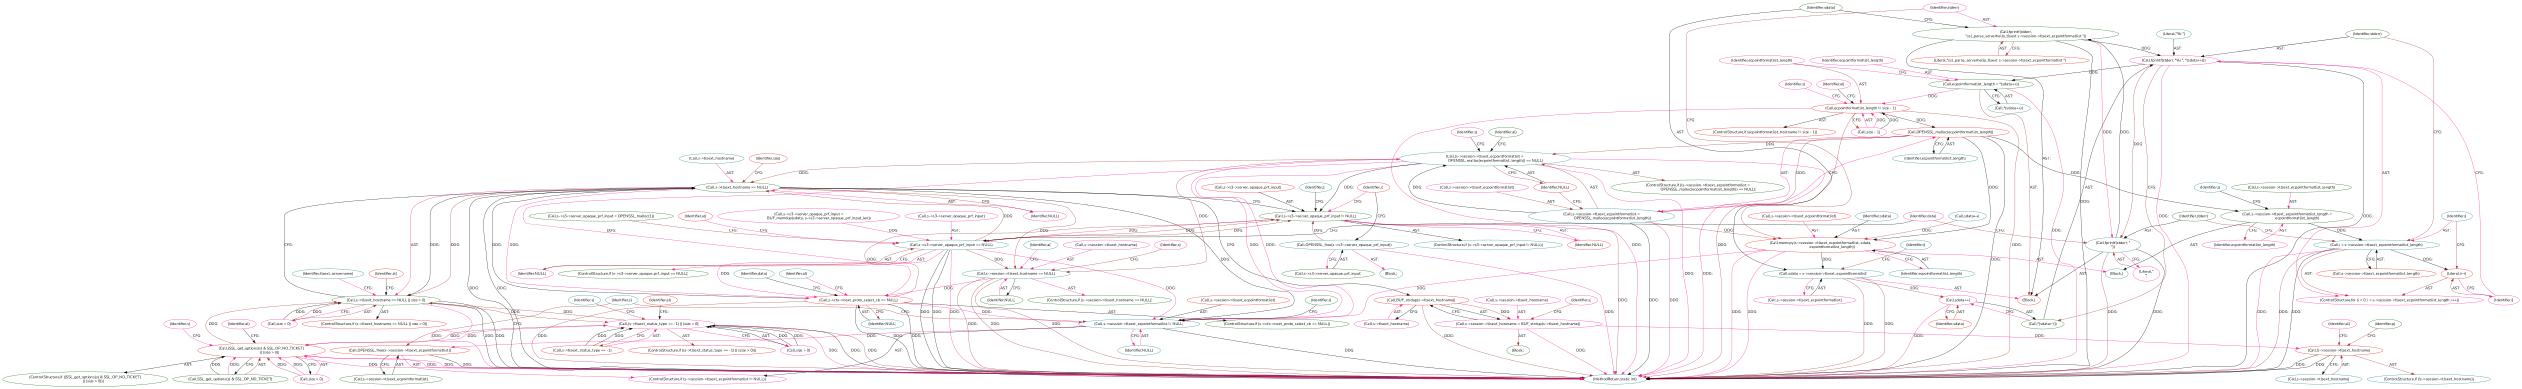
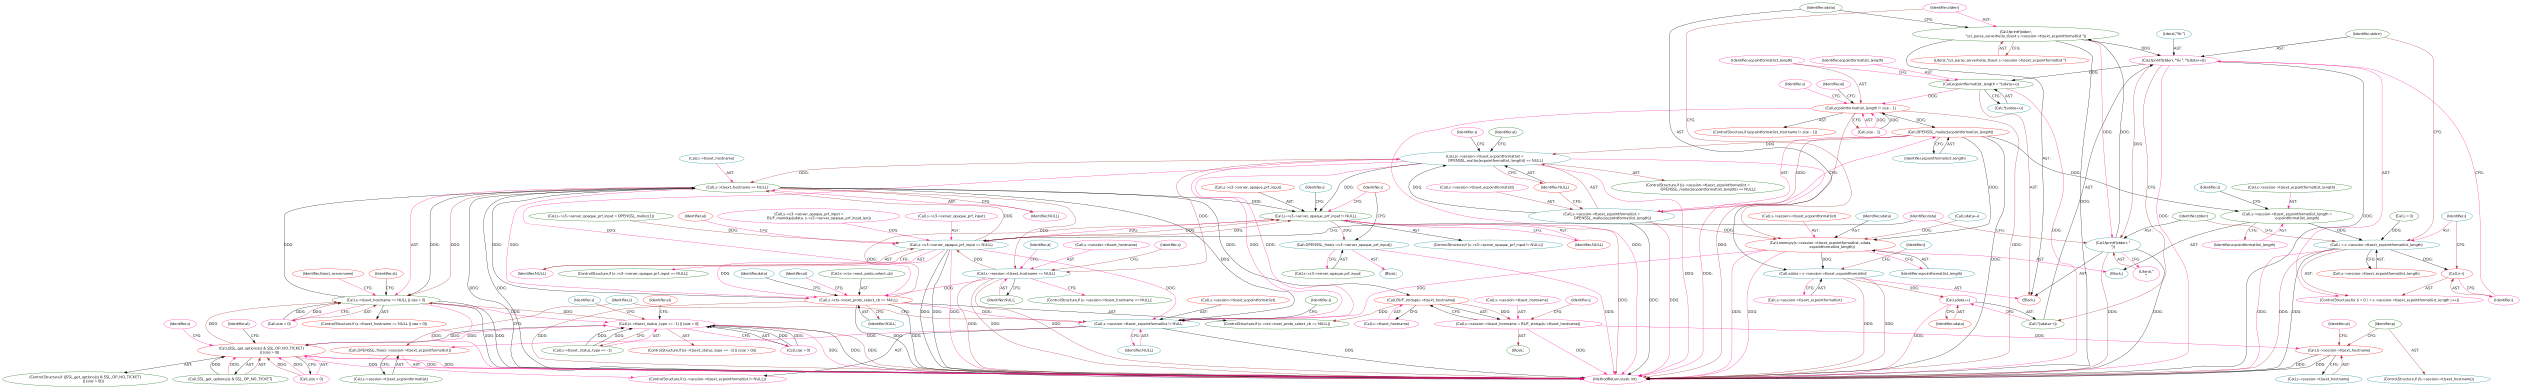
node "(Identifier,size)": removed
edge "(Call,s->tlsext_hostname == NULL)" -> "(Call,s->s3->server_opaque_prf_input != NULL)": label "CFG: " -> "DDG: "
node "(Call,i = 0)": added
edge "(Call,s->s3->server_opaque_prf_input = OPENSSL_malloc(1))" -> "(Call,s->s3->server_opaque_prf_input == NULL)": label "CFG: " -> "DDG: "
edge "(Call,OPENSSL_free(s->s3->server_opaque_prf_input))" -> "(Call,s->s3->server_opaque_prf_input != NULL)": reversed
edge "(Call,s->tlsext_hostname == NULL || size > 0)" -> "(Call,s->tlsext_hostname == NULL)": label "CFG: " -> "DDG: "
edge "(Call,s->tlsext_hostname == NULL)" -> "(Call,BUF_strdup(s->tlsext_hostname))": label "CFG: " -> "DDG: "
edge "(Call,s->s3->server_opaque_prf_input == NULL)" -> "(Call,s->session->tlsext_hostname == NULL)": reversed
node "(Identifier,tlsext_servername)": color teal -> red
node "(Call,s->ctx->next_proto_select_cb)": added
node "(Literal,i++)": label "(Literal,i++)" -> "(Call,i++)"
edge "(Call,s->session->tlsext_hostname == NULL)" -> "(ControlStructure,if (s->session->tlsext_hostname == NULL))": label "AST: " -> "CFG: "
edge "(Call,s->tlsext_hostname == NULL || size > 0)" -> "(Call,(s->tlsext_status_type == -1) || (size > 0))": color brown -> deeppink
edge "(Call,(s->tlsext_status_type == -1) || (size > 0))" -> "(Call,(SSL_get_options(s) & SSL_OP_NO_TICKET) || (size > 0))": color brown -> black
node "(Call,s->tlsext_status_type == -1)": color red -> darkgreen
edge "(Call,BUF_strdup(s->tlsext_hostname))" -> "(MethodReturn,static int)": now "(Call,BUF_strdup(s->tlsext_hostname))" -> "(ControlStructure,if (s->ctx->next_proto_select_cb == NULL))"
edge "(Call,!s->session->tlsext_hostname)" -> "(ControlStructure,if (!s->session->tlsext_hostname))": now "(Identifier,p)" -> "(ControlStructure,if (!s->session->tlsext_hostname))"
edge "(Call,(SSL_get_options(s) & SSL_OP_NO_TICKET) || (size > 0))" -> "(Call,SSL_get_options(s) & SSL_OP_NO_TICKET)": label "CFG: " -> "AST: "
edge "(Call,OPENSSL_free(s->session->tlsext_ecpointformatlist))" -> "(MethodReturn,static int)": removed, label "DDG:"
node "(MethodReturn,static int)": color teal -> deeppink
